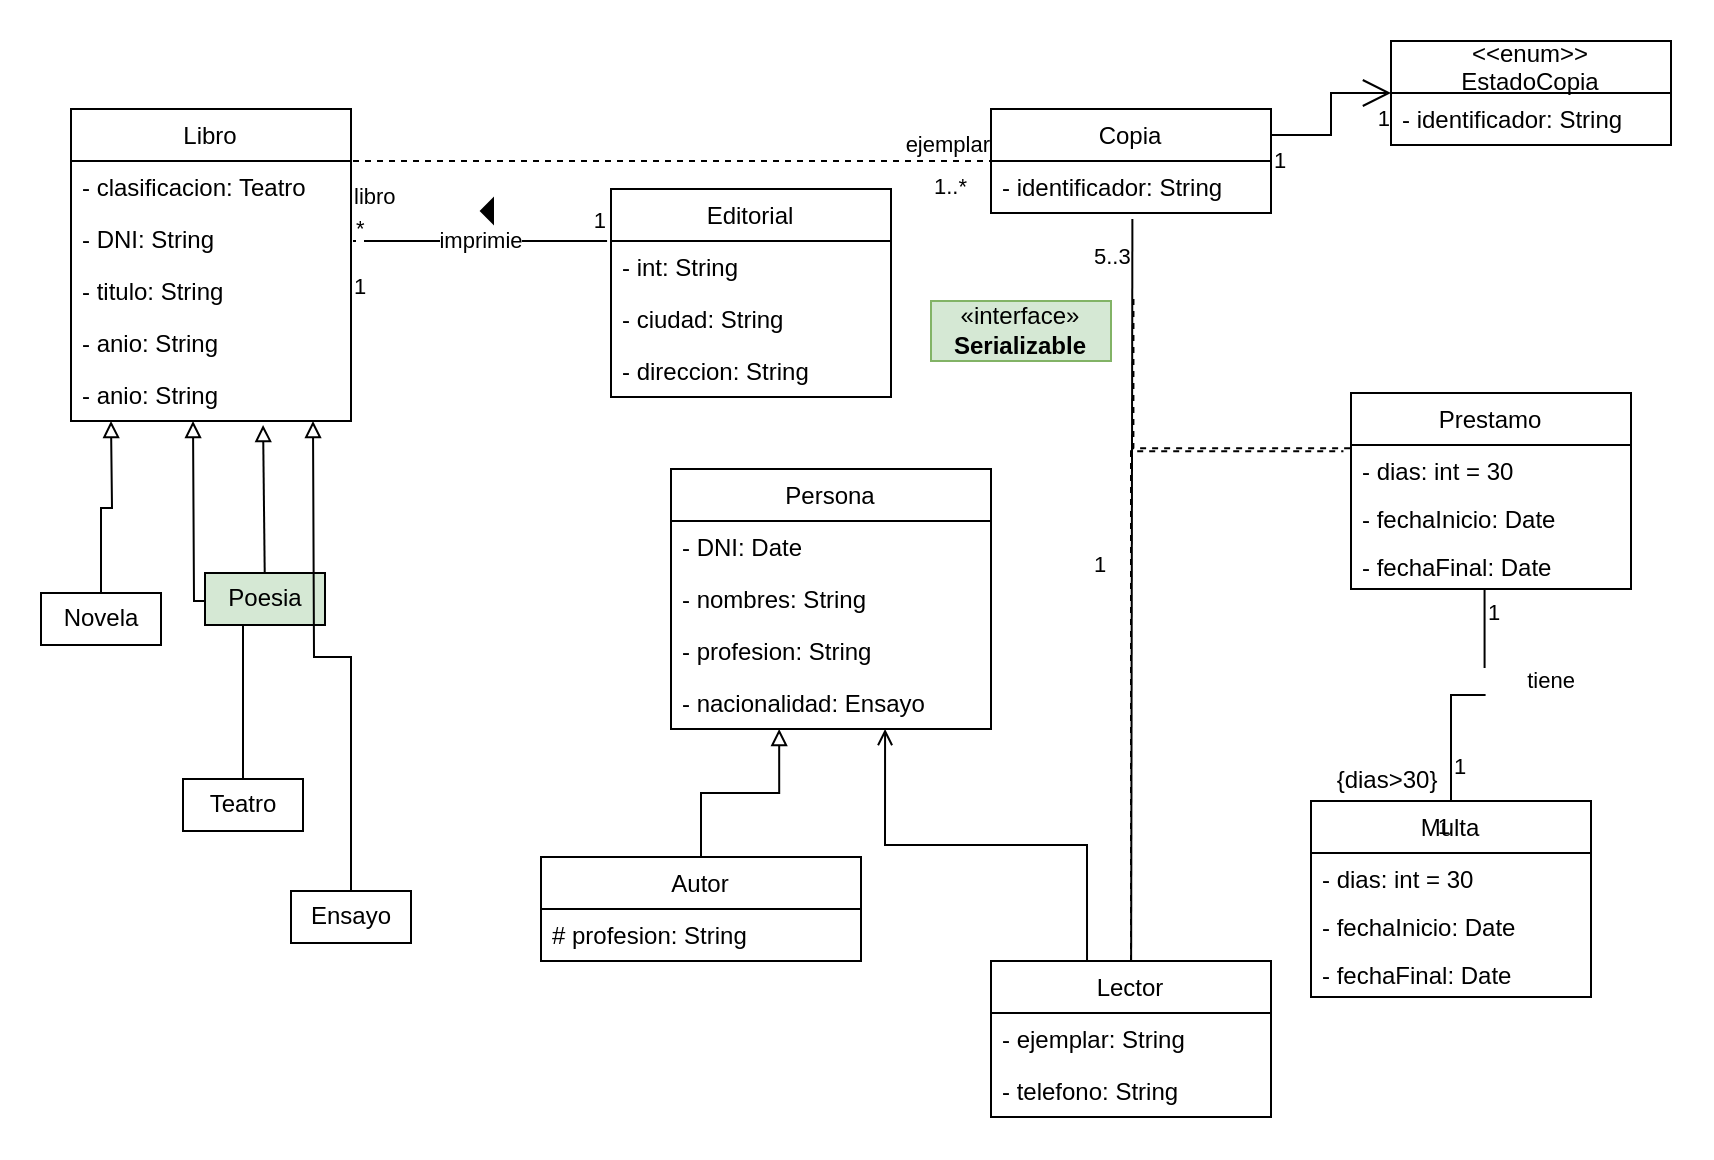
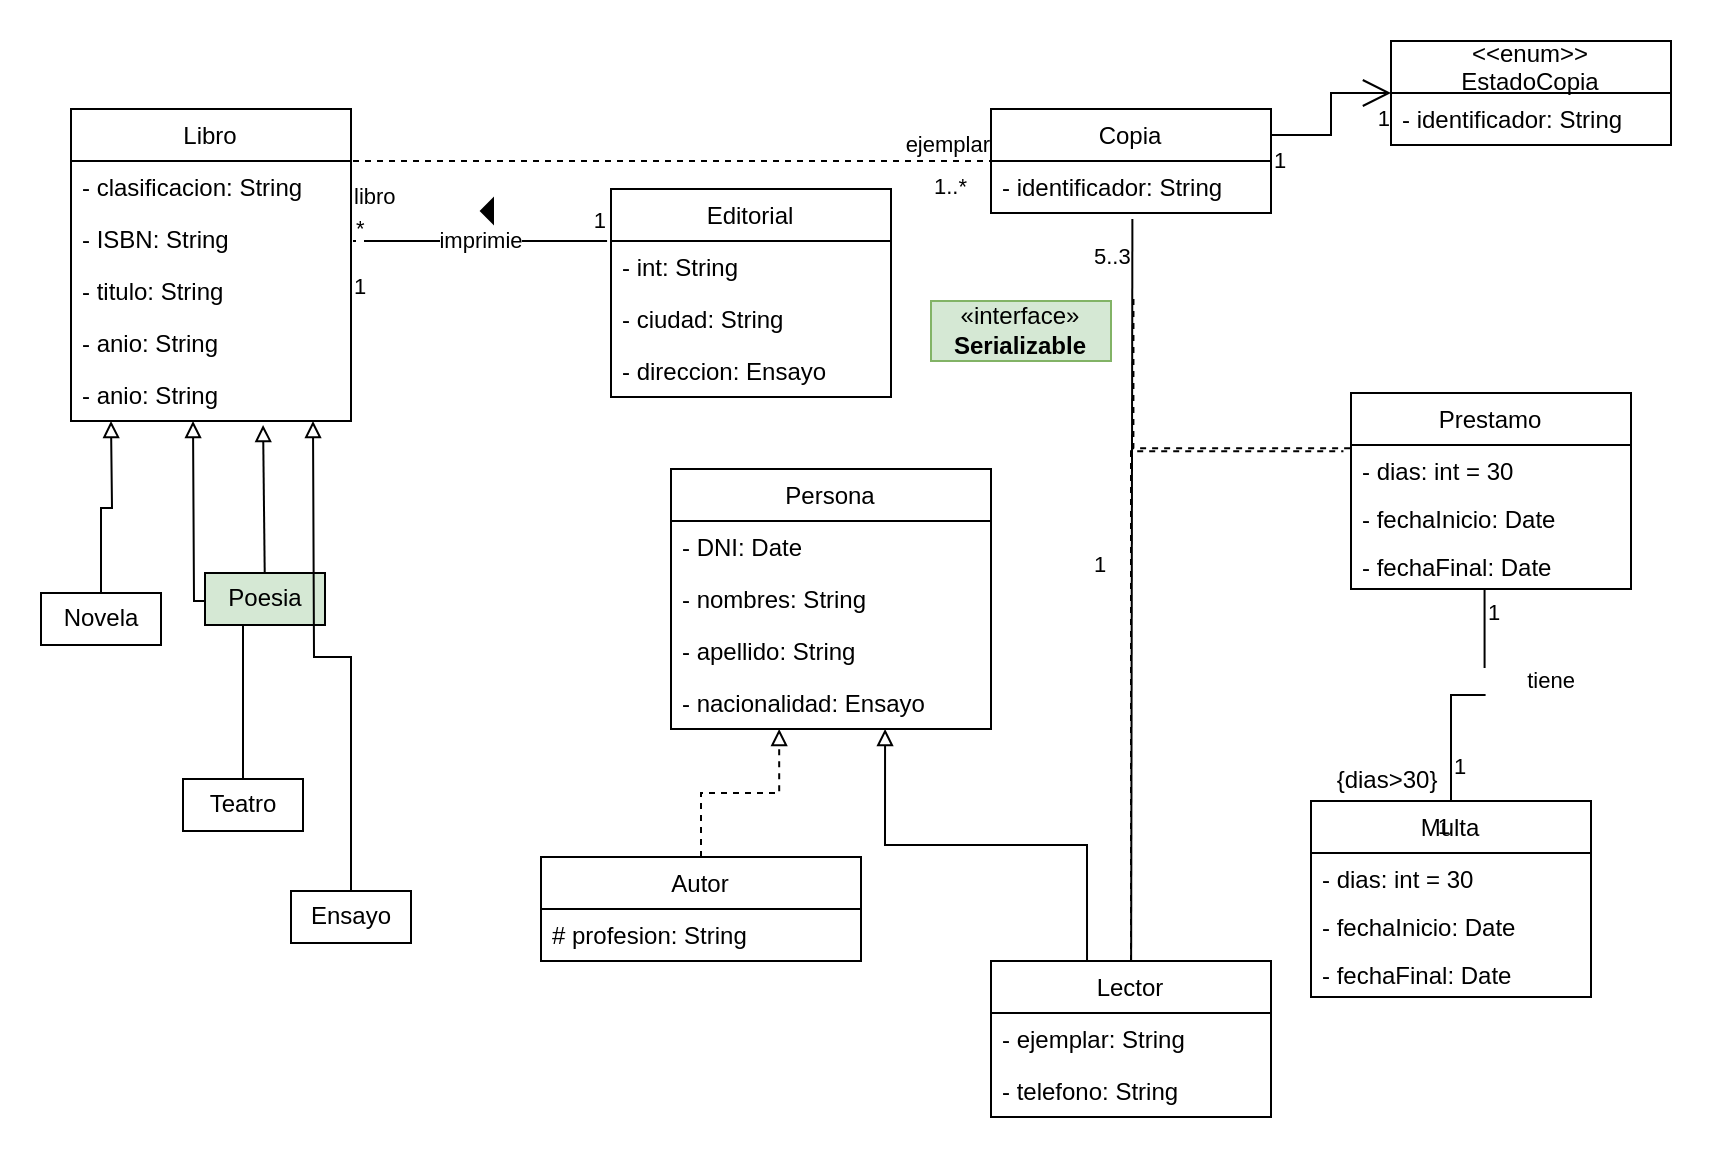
node "- clasificacion: Teatro": label "- clasificacion: Teatro" -> "- clasificacion: String"
node "- DNI: String": label "- DNI: String" -> "- ISBN: String"
node "- direccion: String": label "- direccion: String" -> "- direccion: Ensayo"
node "- profesion: String": label "- profesion: String" -> "- apellido: String"
edge "Lector" -> "- nacionalidad: Ensayo": arrowhead open -> block
edge "Autor" -> "- nacionalidad: Ensayo": style solid -> dashed
